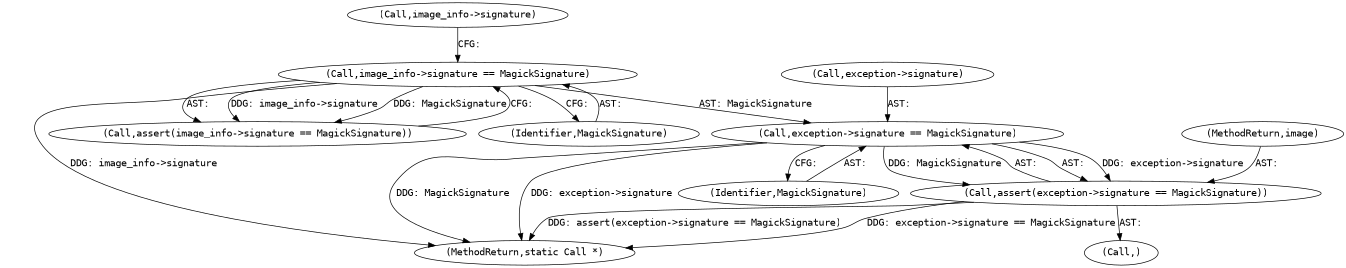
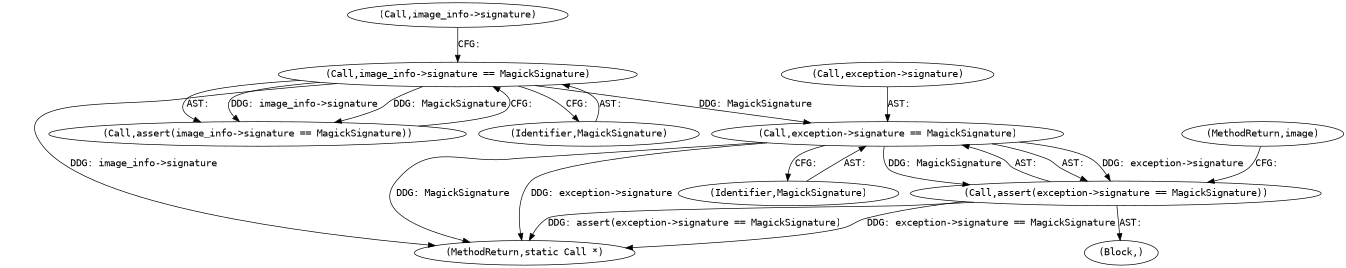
edge "(Call,image_info->signature == MagickSignature)" -> "(Call,exception->signature == MagickSignature)": label "AST: MagickSignature" -> "DDG: MagickSignature"
edge "(MethodReturn,image)" -> "(Call,assert(exception->signature == MagickSignature))": label "AST: " -> "CFG: "
node "(Call,)": label "(Call,)" -> "(Block,)"
